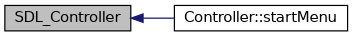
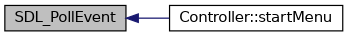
node "SDL_Controller": label "SDL_Controller" -> "SDL_PollEvent"
